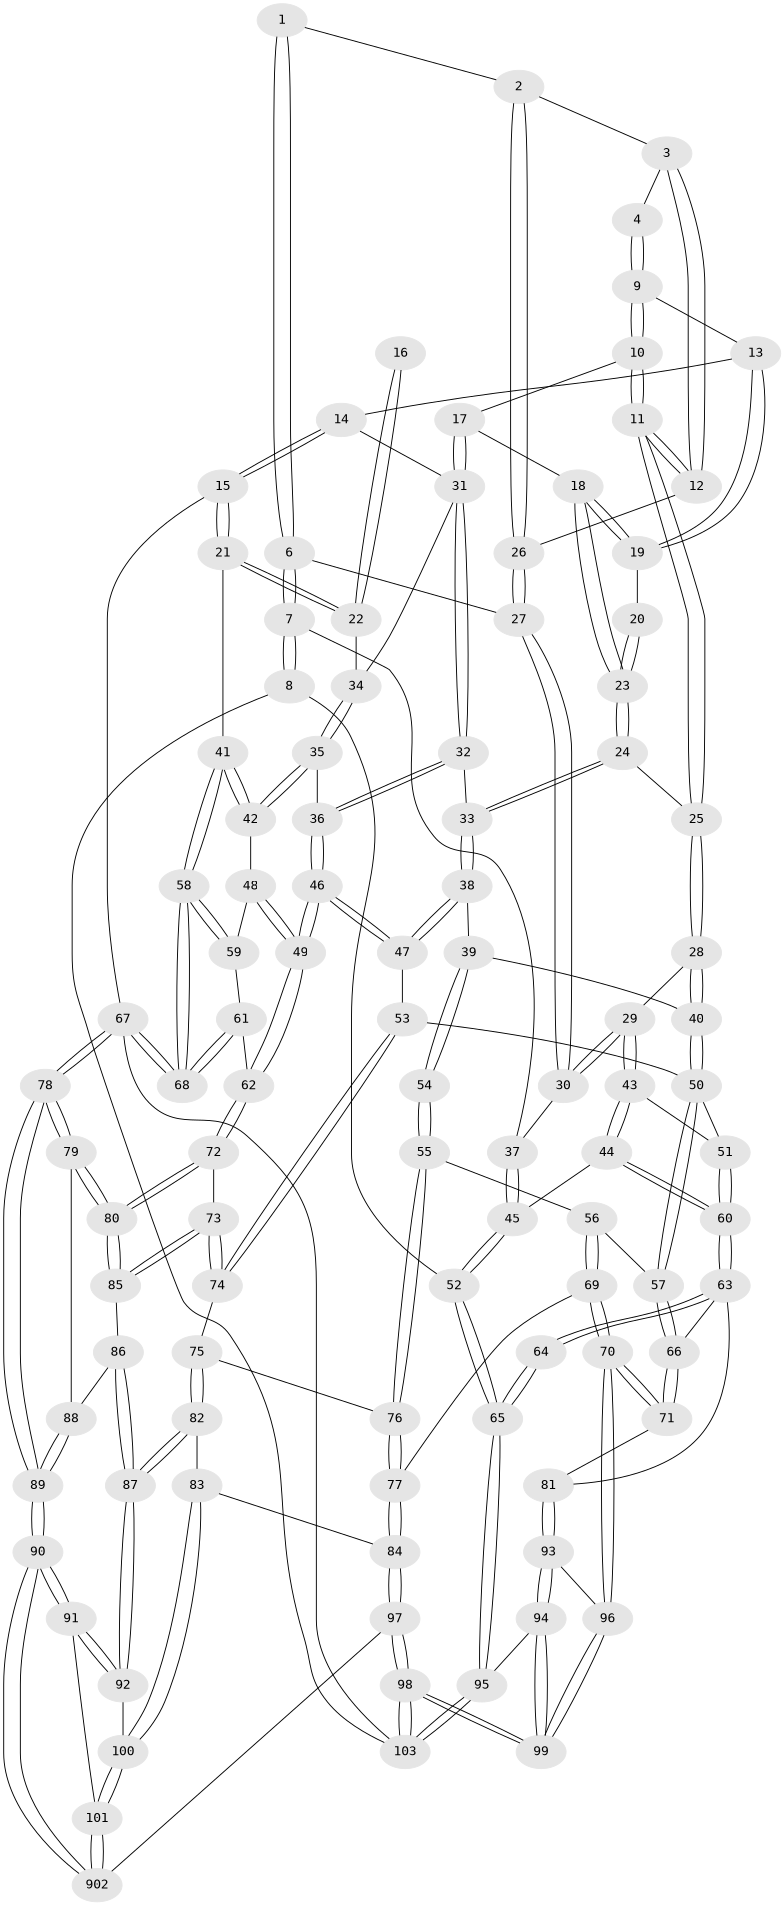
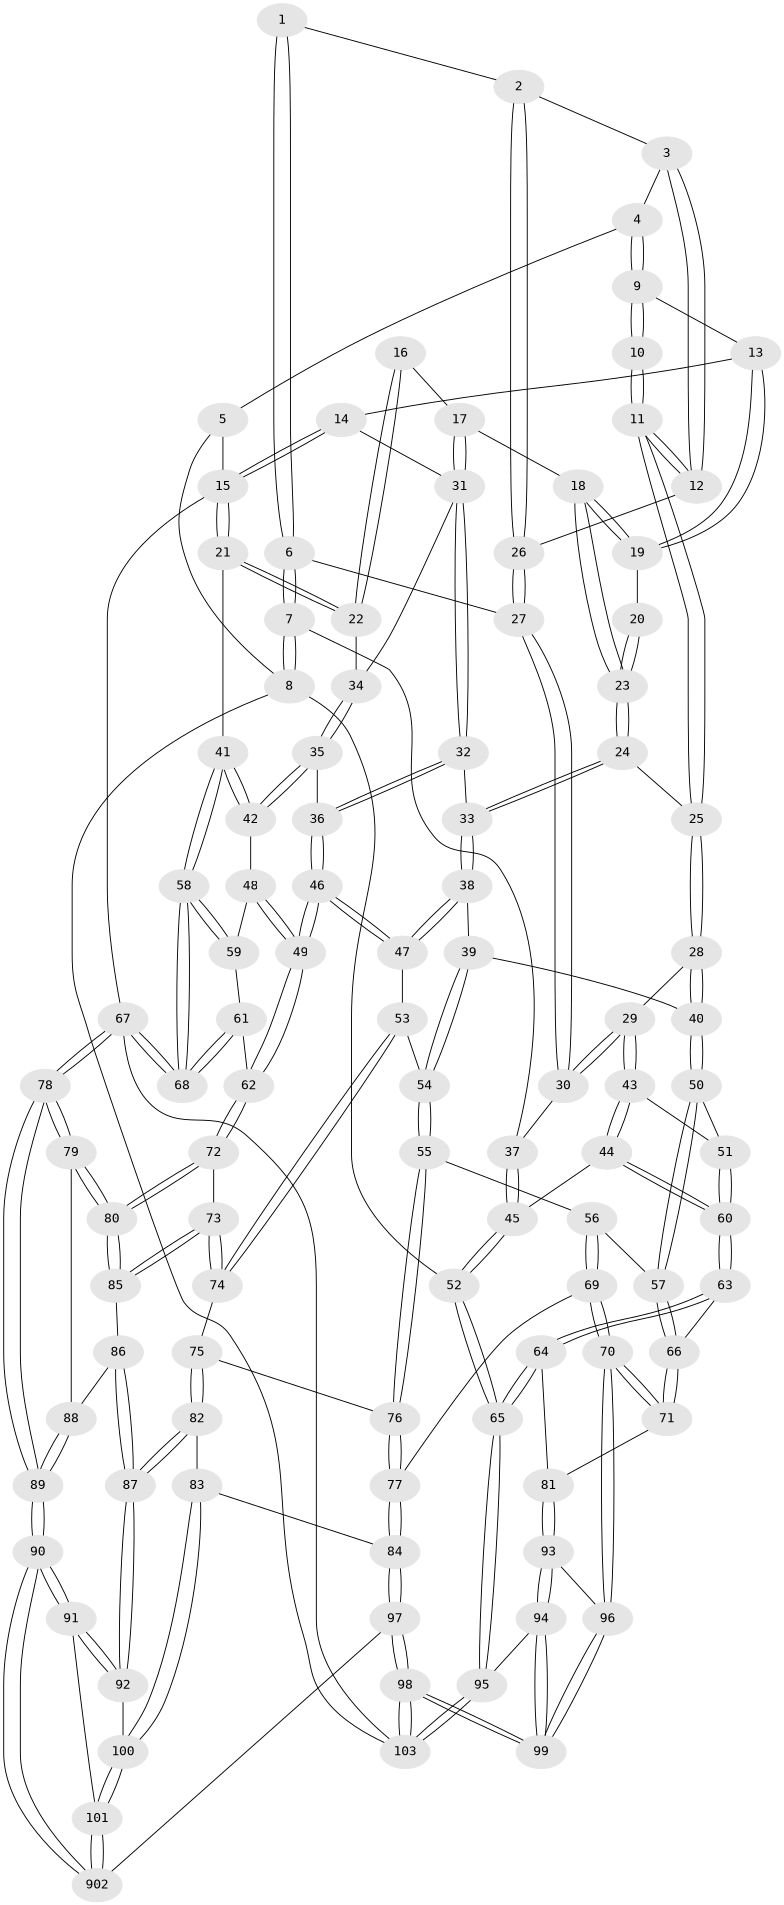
edge "10" -- "17": now "16" -- "17"
node "5": added
edge "53" -- "50": now "53" -- "54"
edge "63" -- "81": now "64" -- "81"
